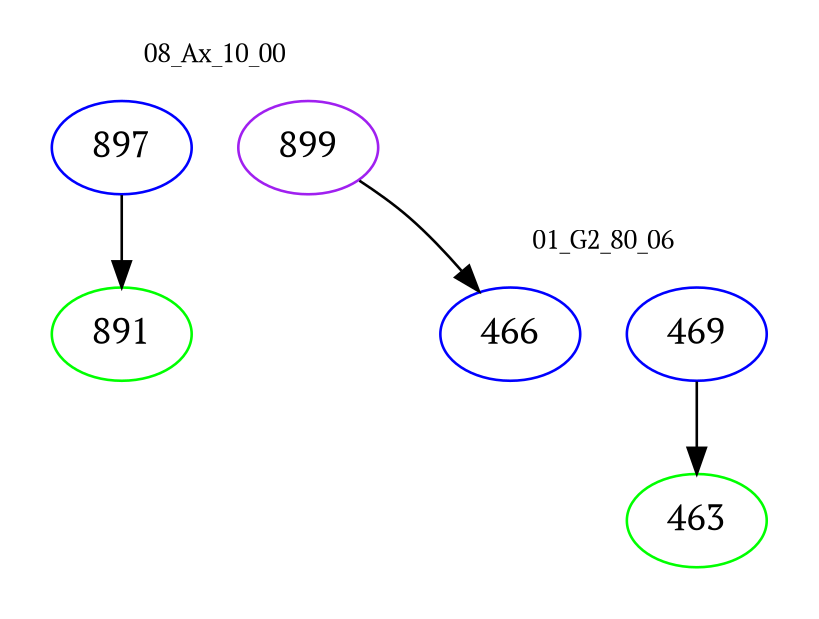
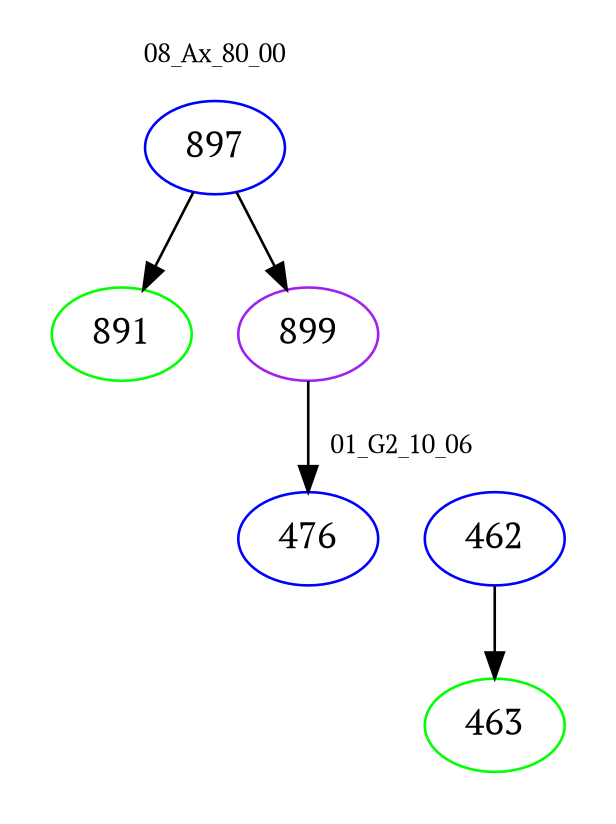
cluster "08_Ax_10_00": label "08_Ax_10_00" -> "08_Ax_80_00"
edge "897" -> "899": added
cluster "01_G2_80_06": label "01_G2_80_06" -> "01_G2_10_06"
node "466": label "466" -> "476"
node "469": label "469" -> "462"
